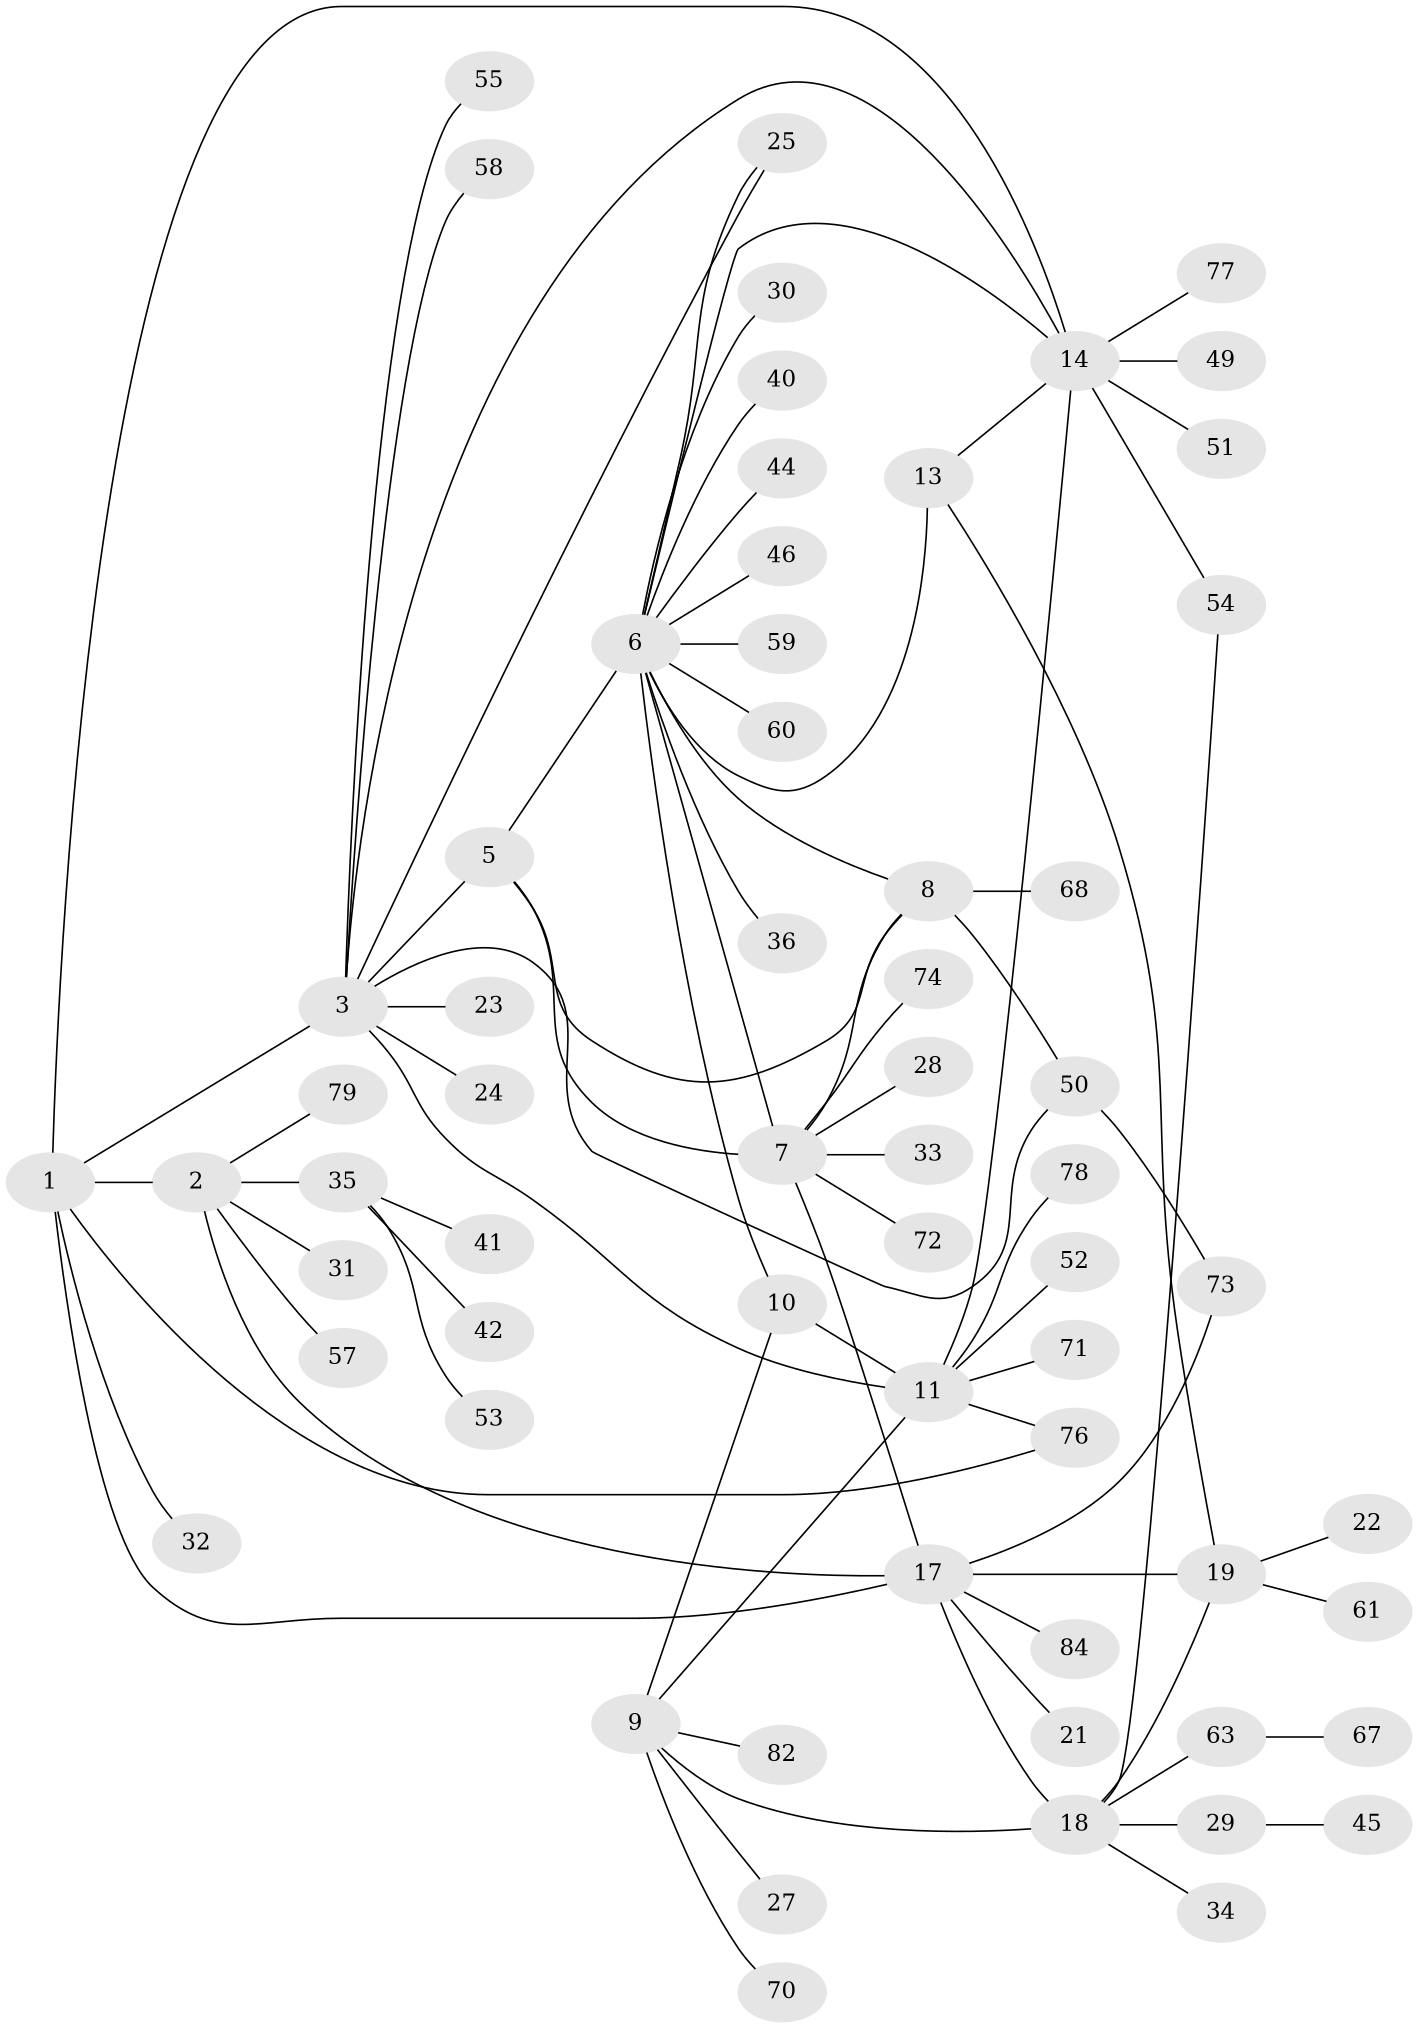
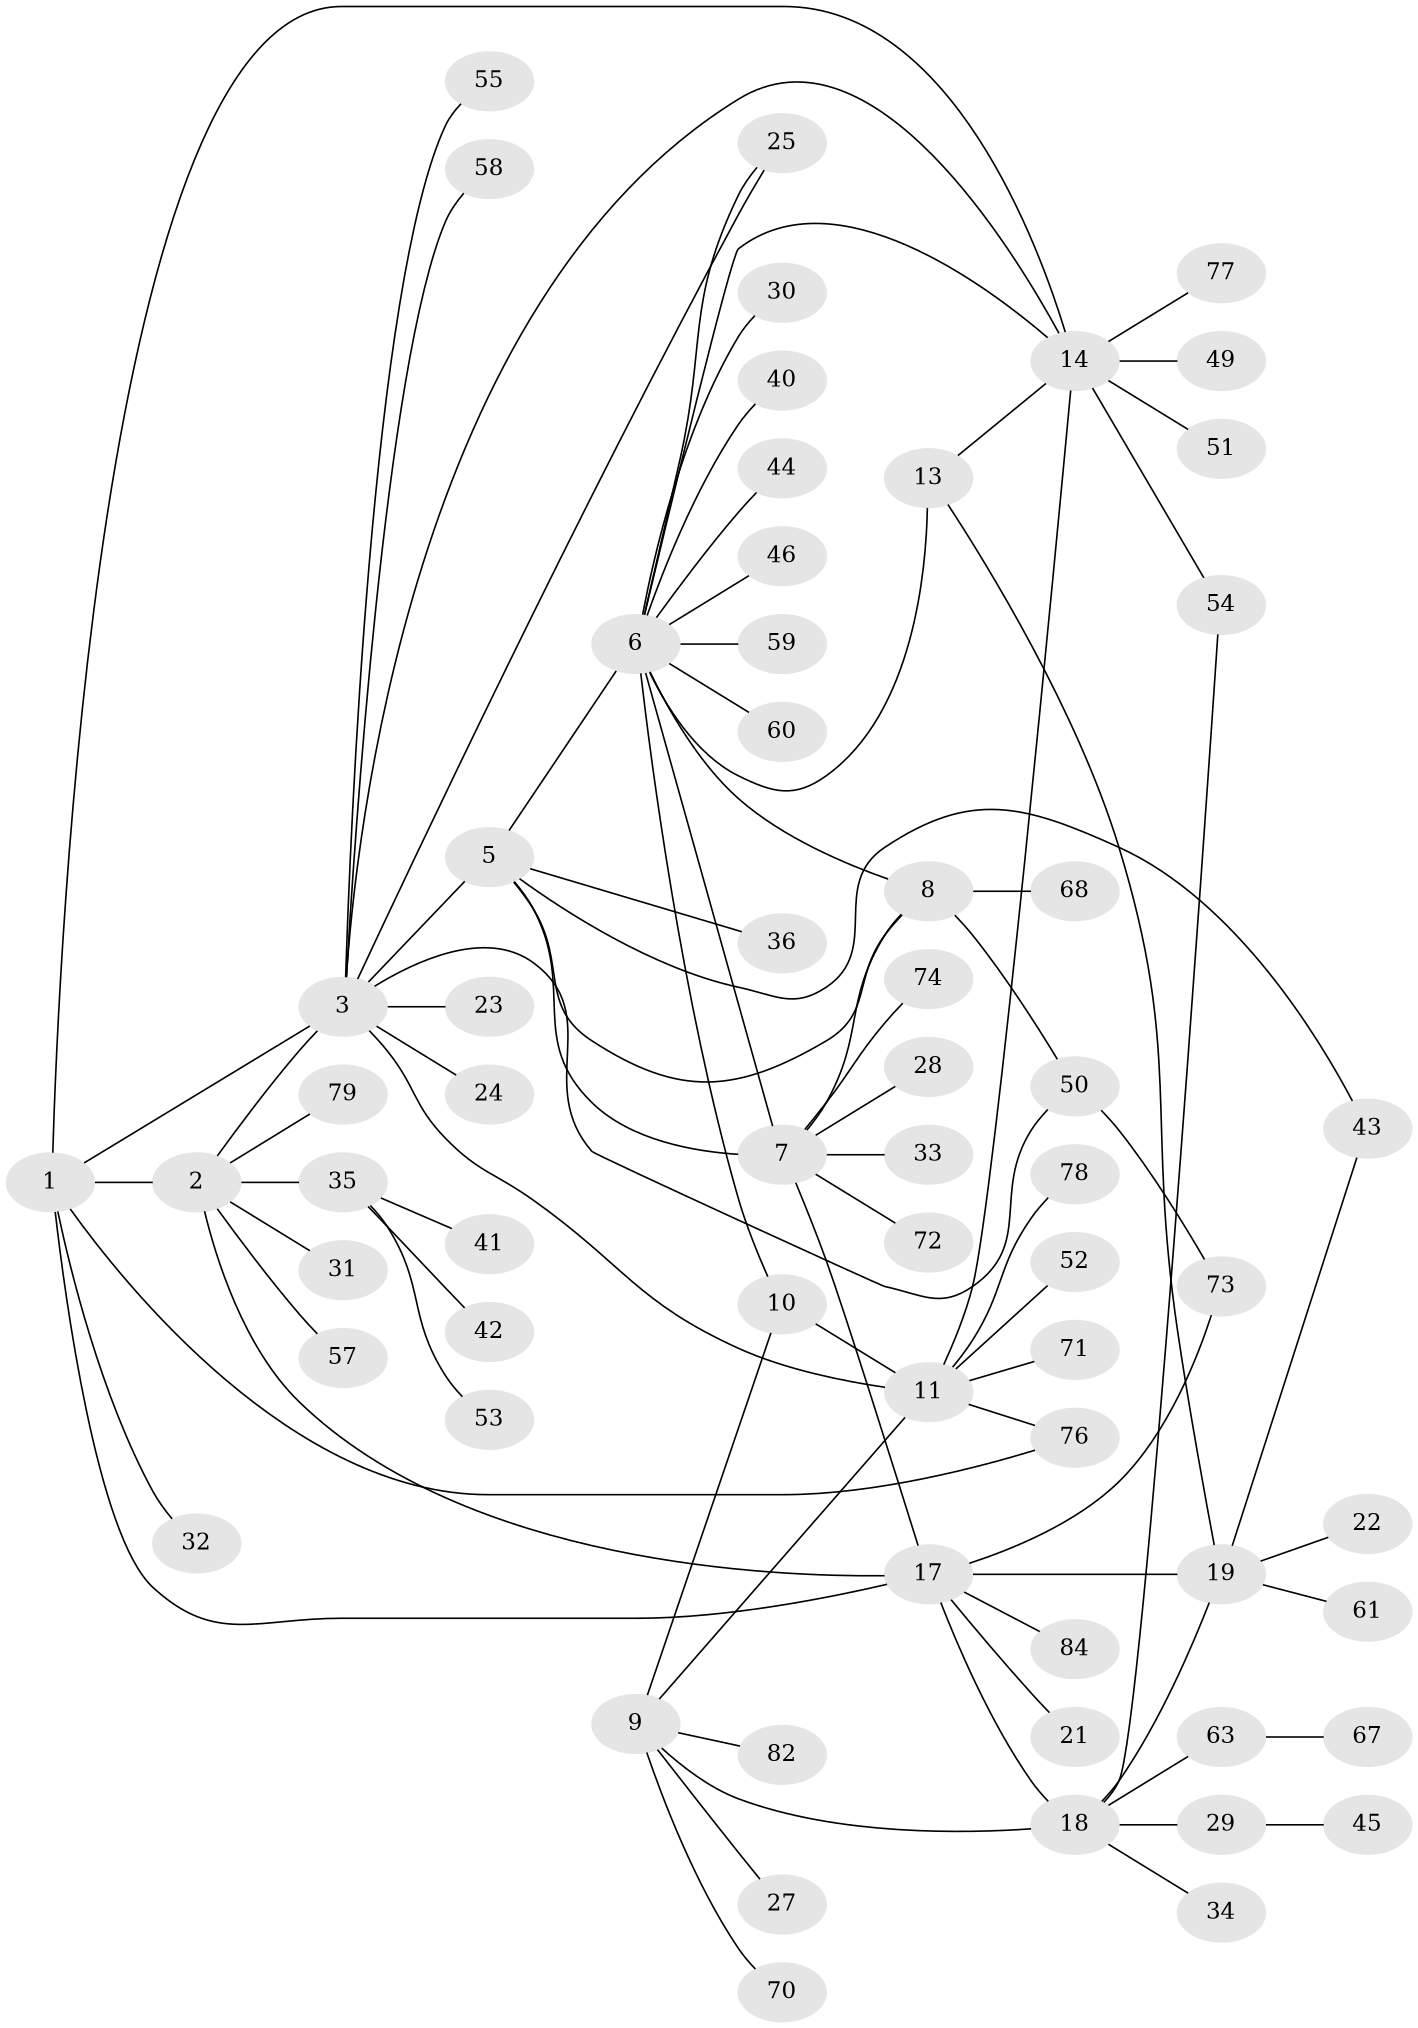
edge "6" -- "36": now "5" -- "36"
edge "3" -- "2": added
node "43": added
